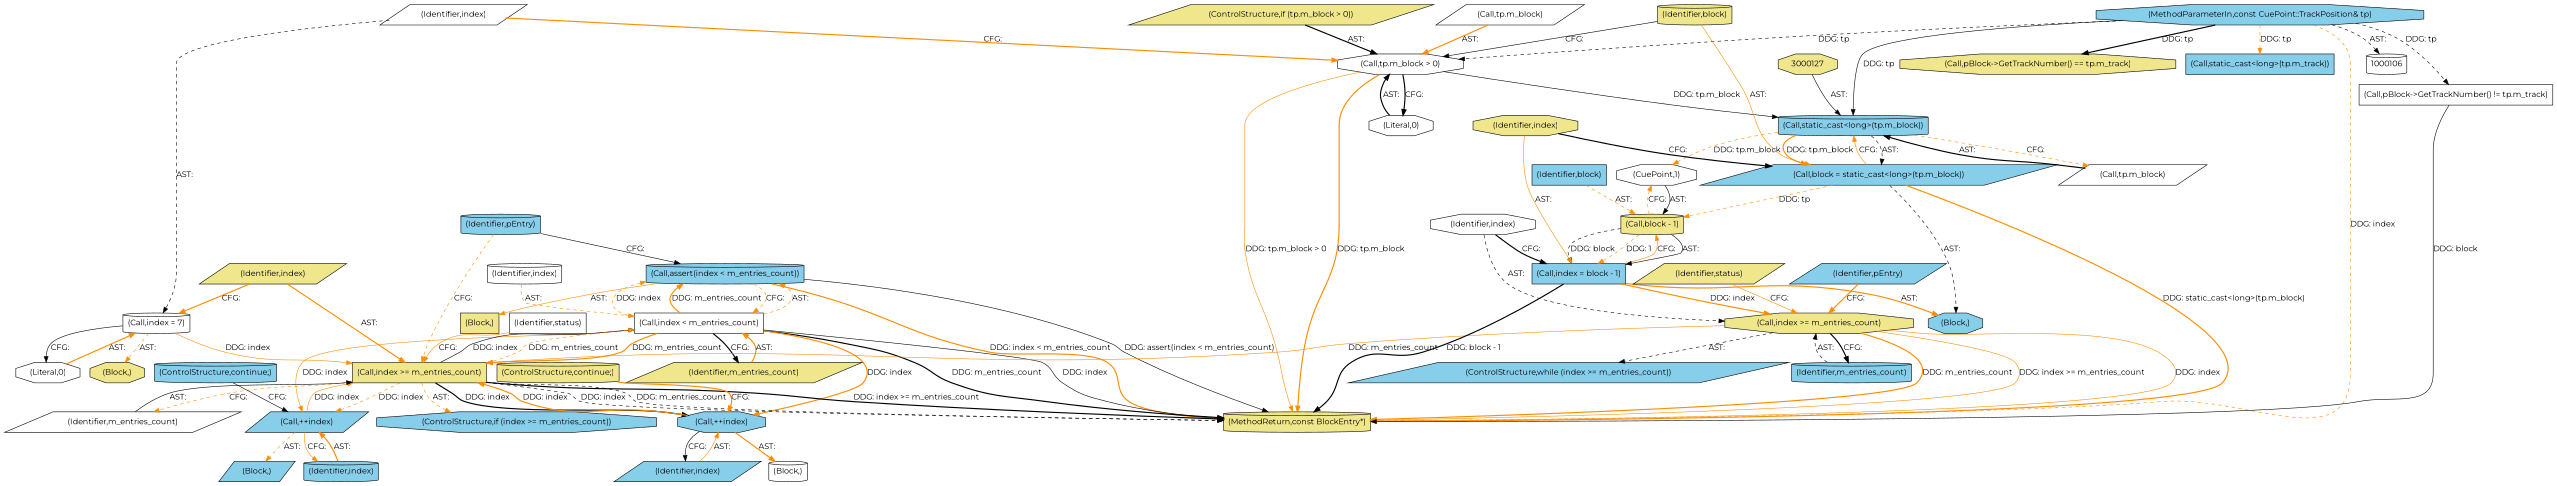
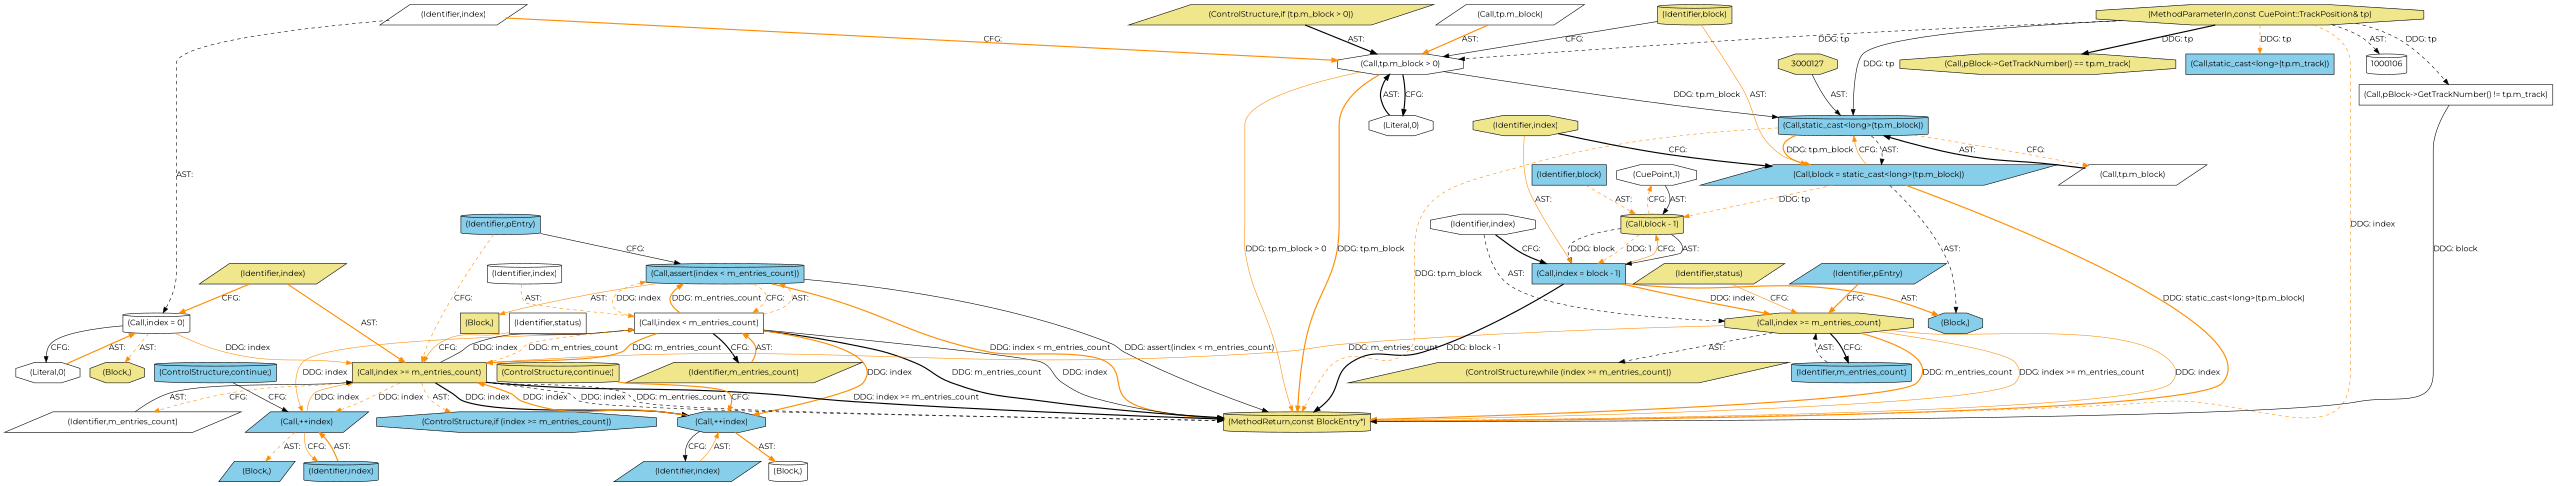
node "(MethodParameterIn,const CuePoint::TrackPosition& tp)": fillcolor skyblue -> khaki
edge "(Call,static_cast<long>(tp.m_block))" -> "(CuePoint,1)": now "(Call,static_cast<long>(tp.m_block))" -> "(MethodReturn,const BlockEntry*)"
node "(Call,index = 7)": label "(Call,index = 7)" -> "(Call,index = 0)"
node "(ControlStructure,while (index >= m_entries_count))": fillcolor skyblue -> khaki
